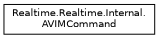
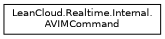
node "Realtime.Realtime.Internal. AVIMCommand": label "Realtime.Realtime.Internal. AVIMCommand" -> "LeanCloud.Realtime.Internal. AVIMCommand"
